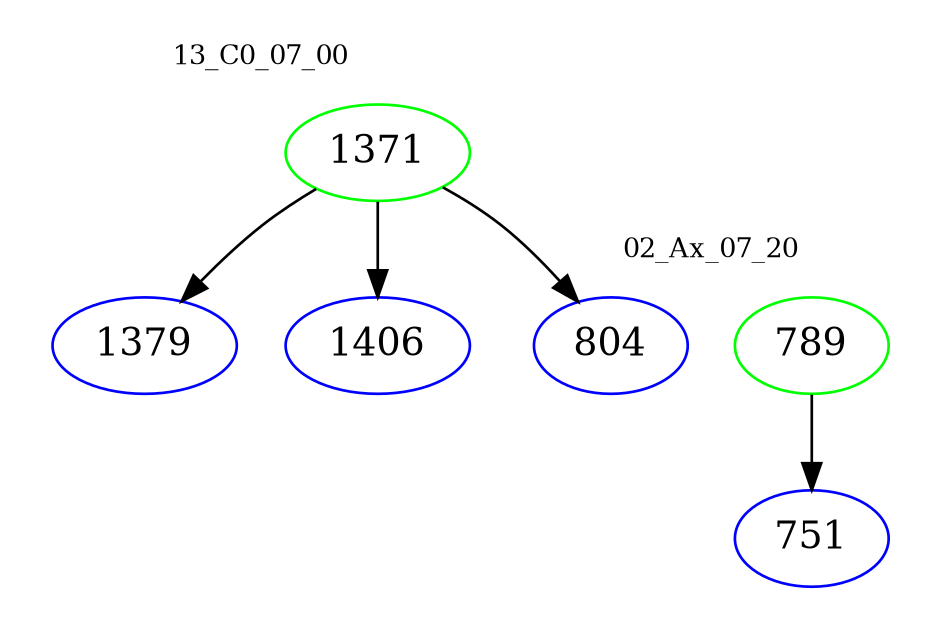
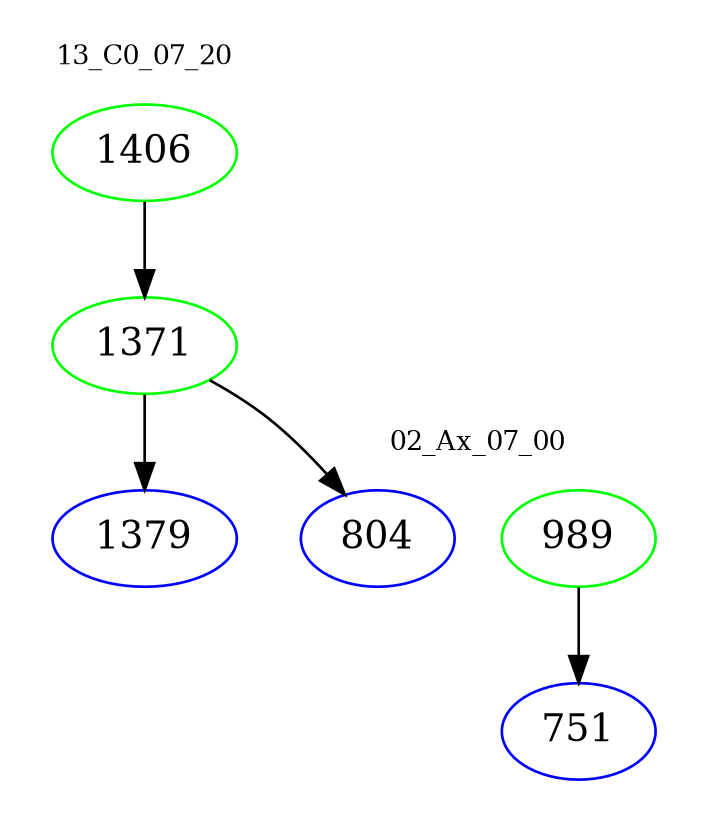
cluster "13_C0_07_00": label "13_C0_07_00" -> "13_C0_07_20"
edge "1371" -> "1406": reversed
cluster "02_Ax_07_20": label "02_Ax_07_20" -> "02_Ax_07_00"
node "1406": color blue -> green
node "789": label "789" -> "989"
